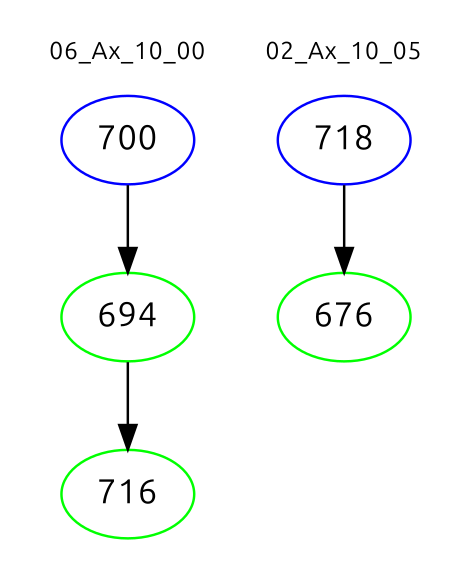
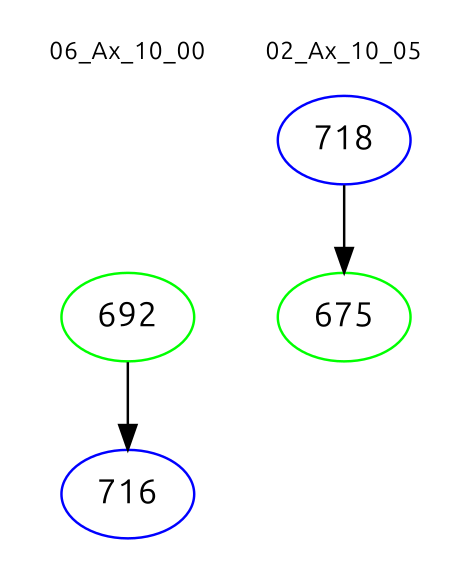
node "700": removed
node "694": label "694" -> "692"
node "676": label "676" -> "675"
node "716": color green -> blue
